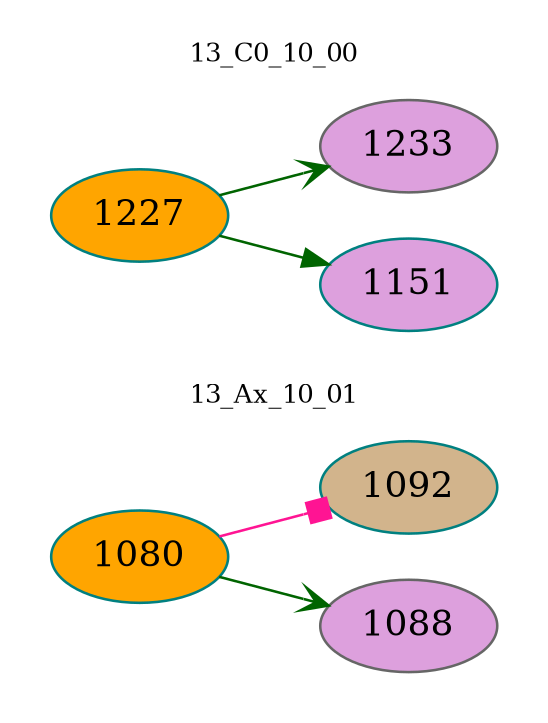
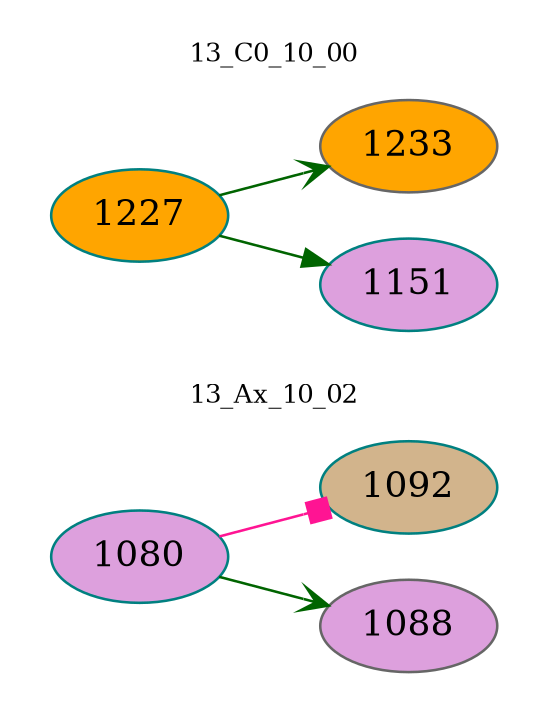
node "1233": fillcolor plum -> orange
cluster "13_Ax_10_01": label "13_Ax_10_01" -> "13_Ax_10_02"
node "1080": fillcolor orange -> plum
